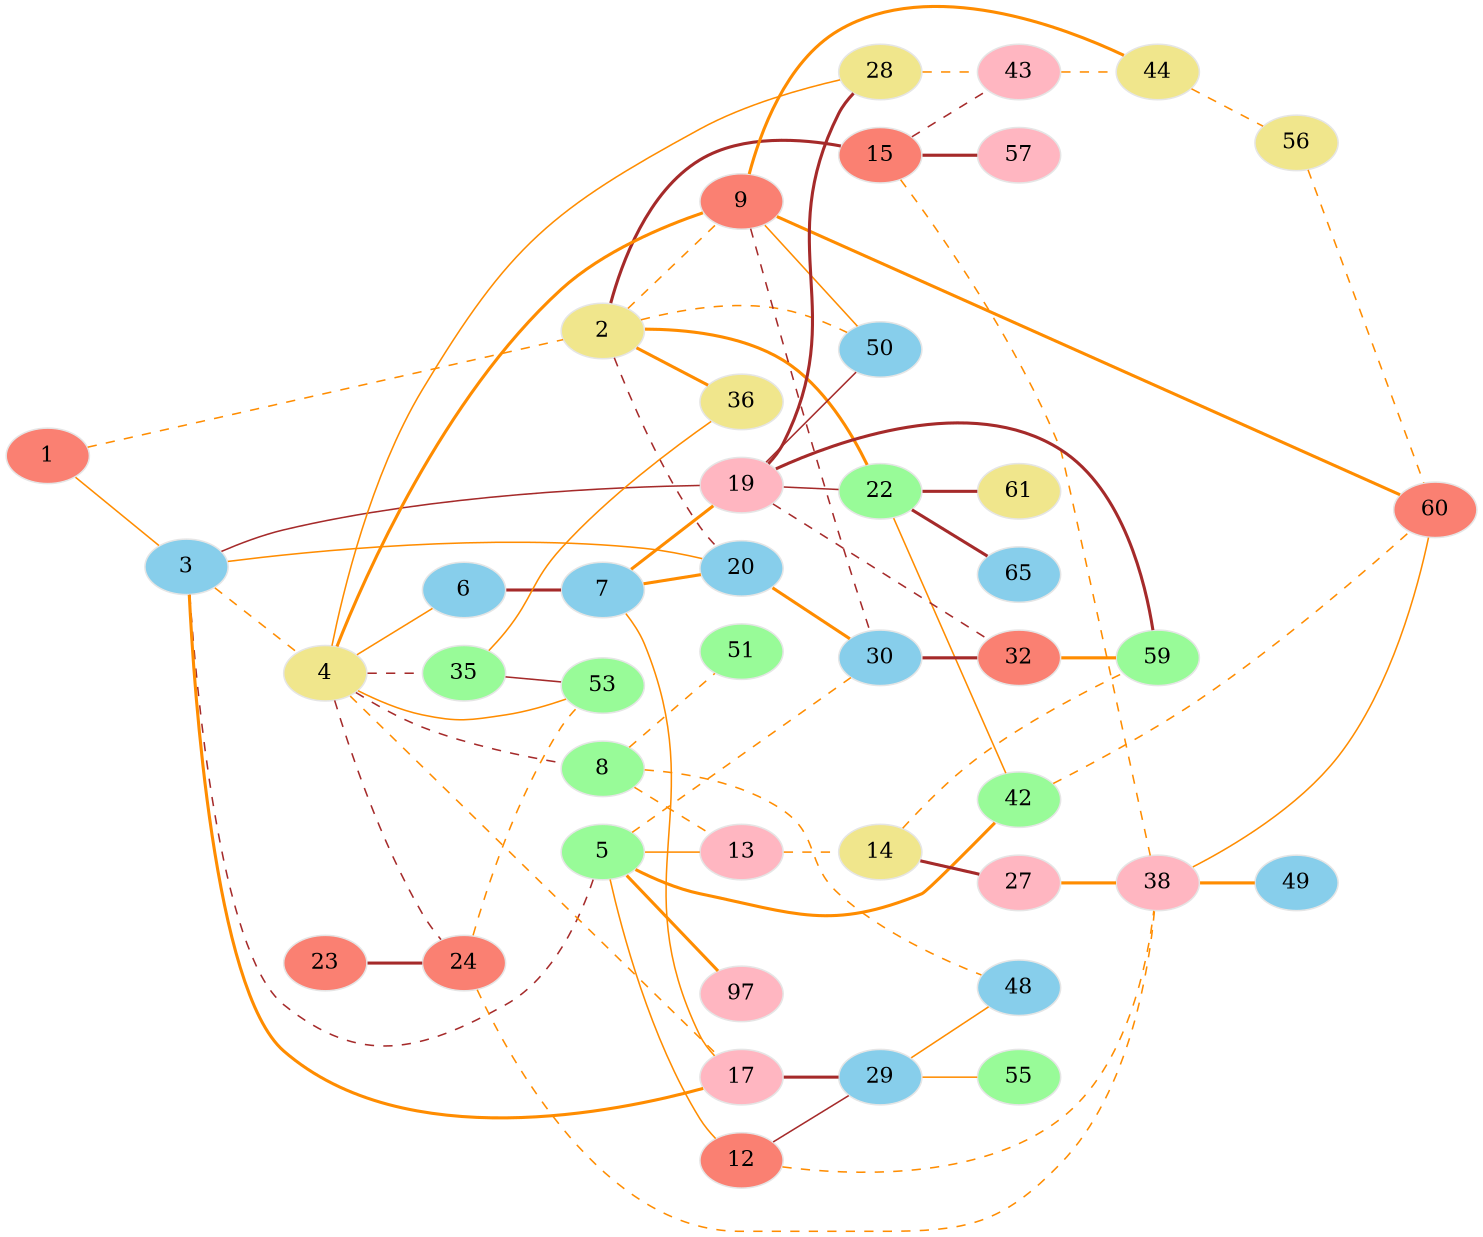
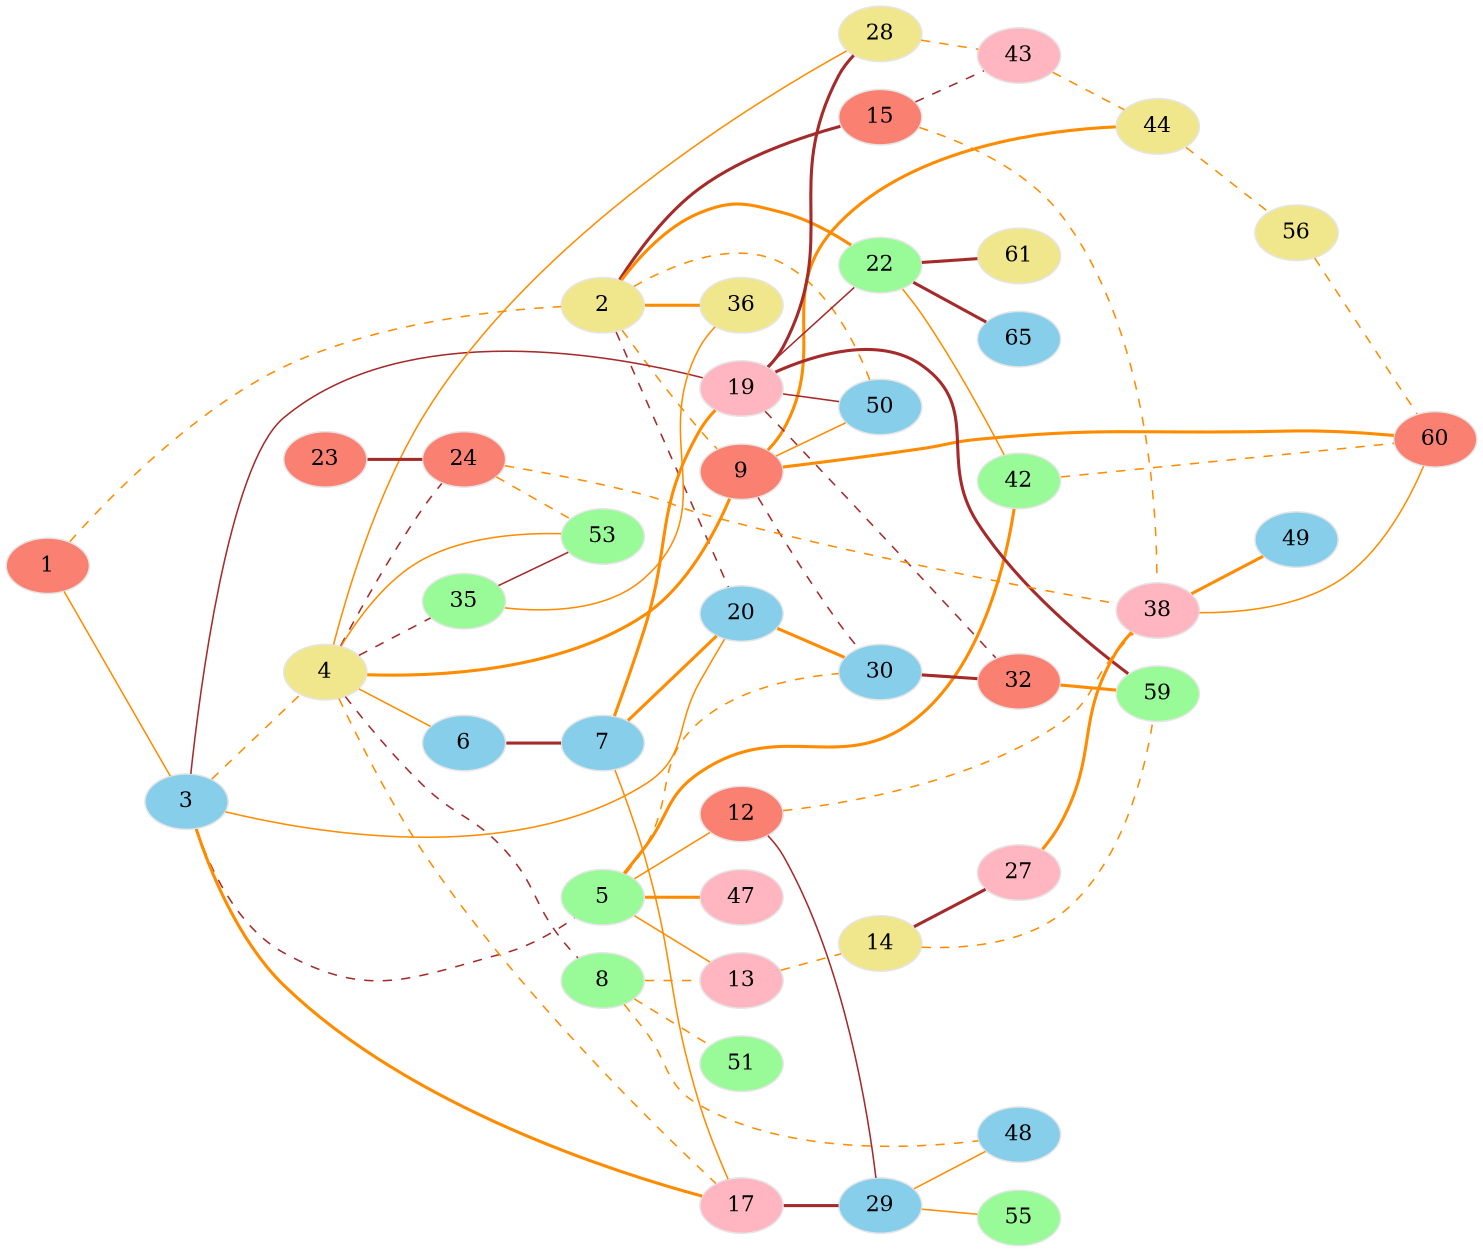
node "57": removed
node "97": label "97" -> "47"
